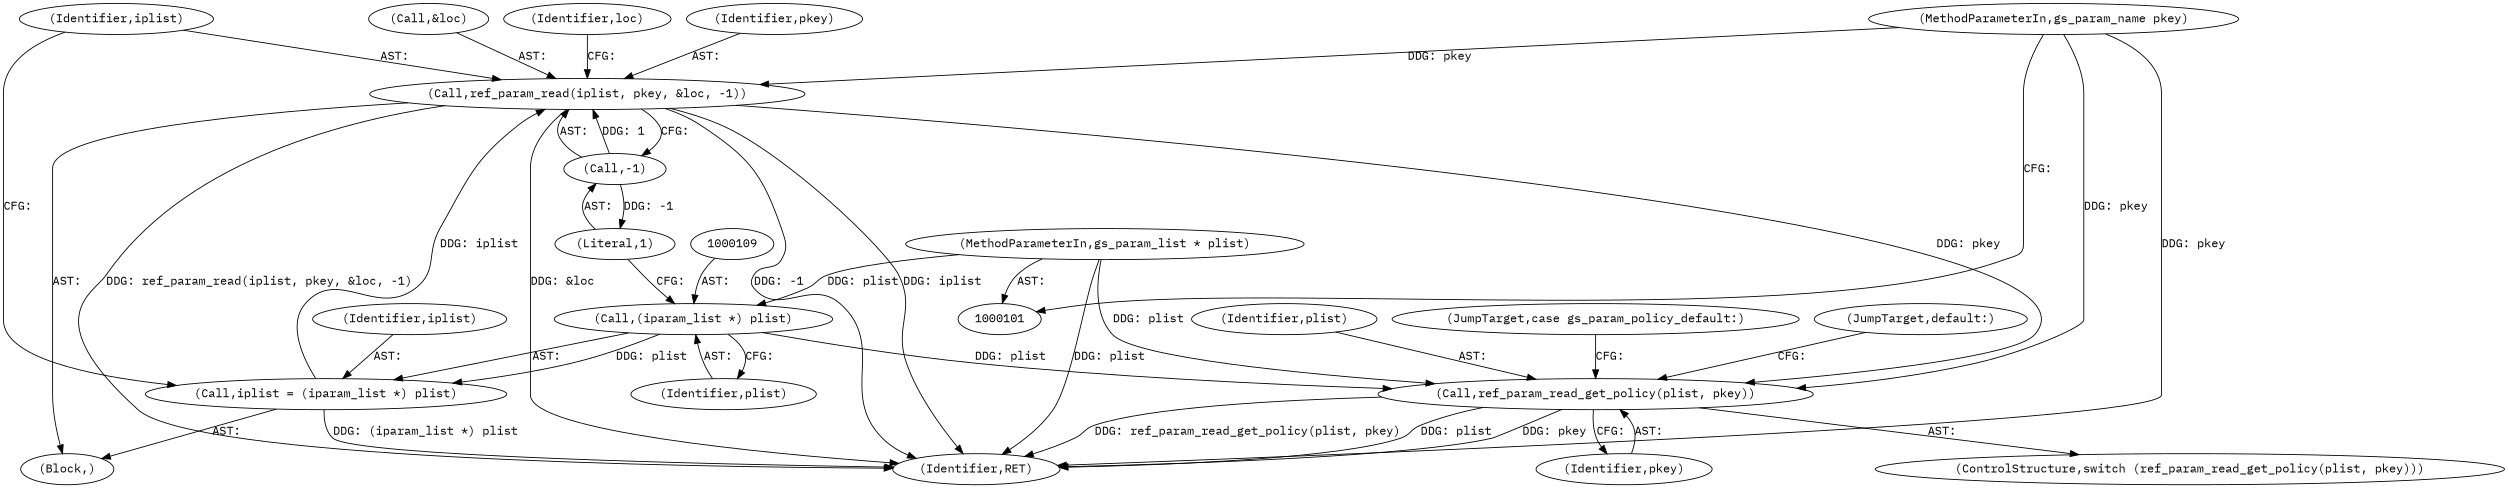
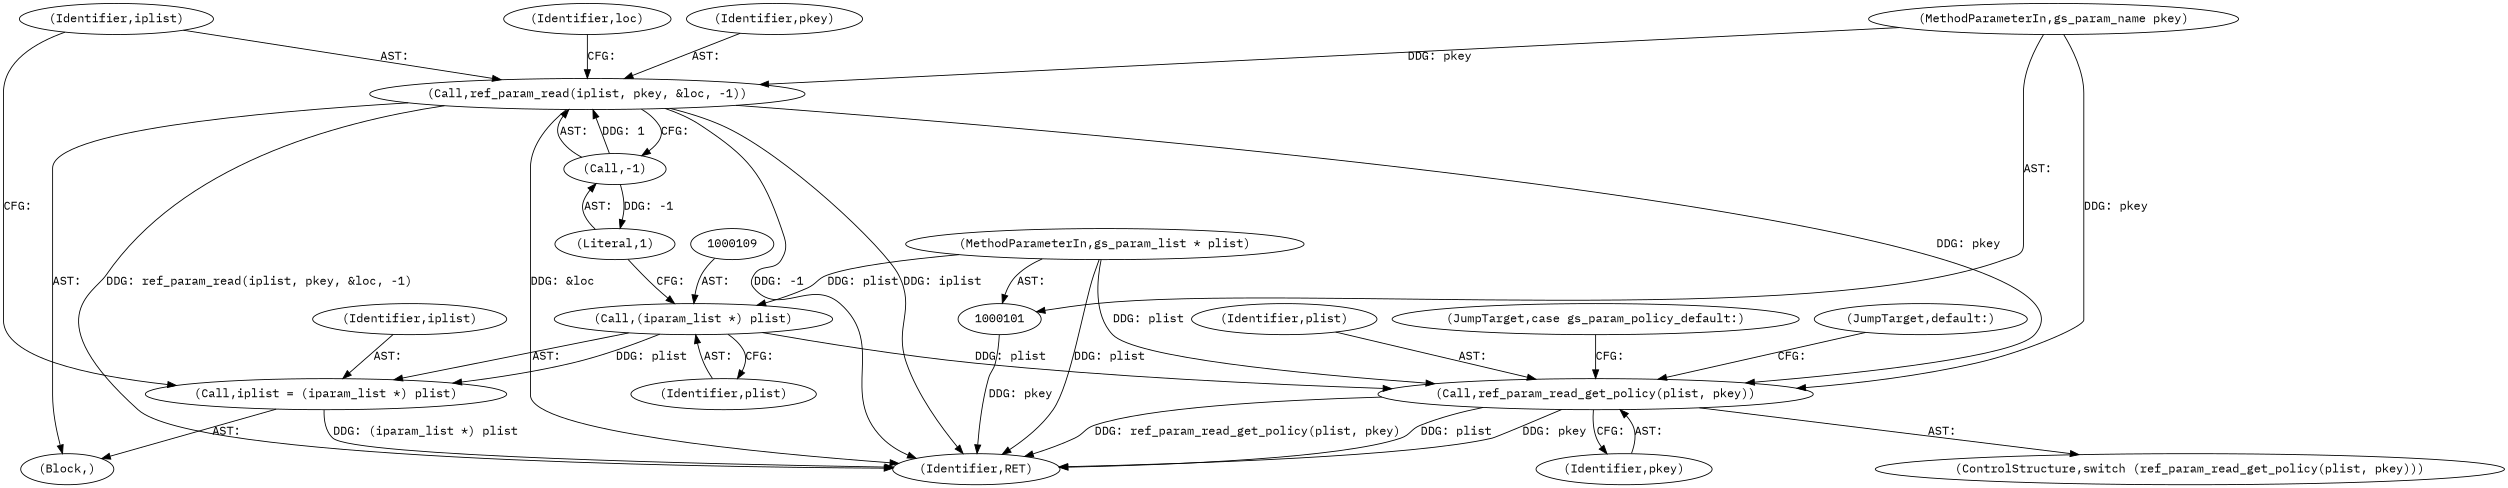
node "(Call,&loc)": removed
edge "(MethodParameterIn,gs_param_name pkey)" -> "1000101": label "CFG: " -> "AST: "
edge "(Call,iplist = (iparam_list *) plist)" -> "(Call,ref_param_read(iplist, pkey, &loc, -1))": removed, label "DDG: iplist"
edge "(MethodParameterIn,gs_param_name pkey)" -> "(Identifier,RET)": now "1000101" -> "(Identifier,RET)"
